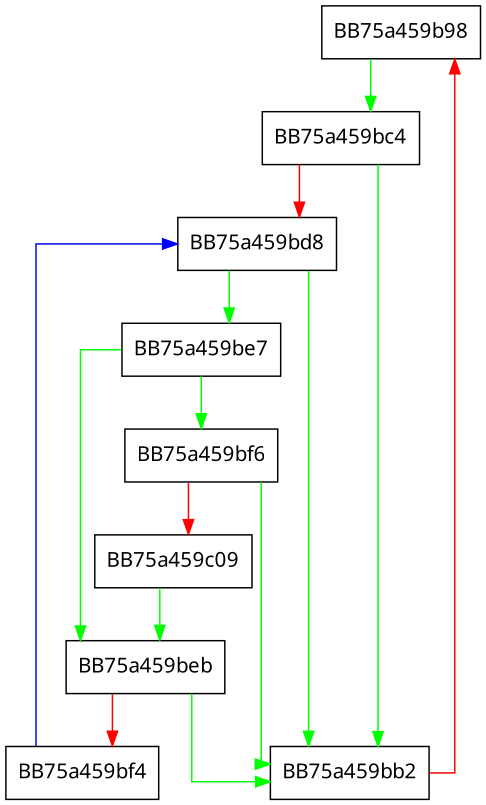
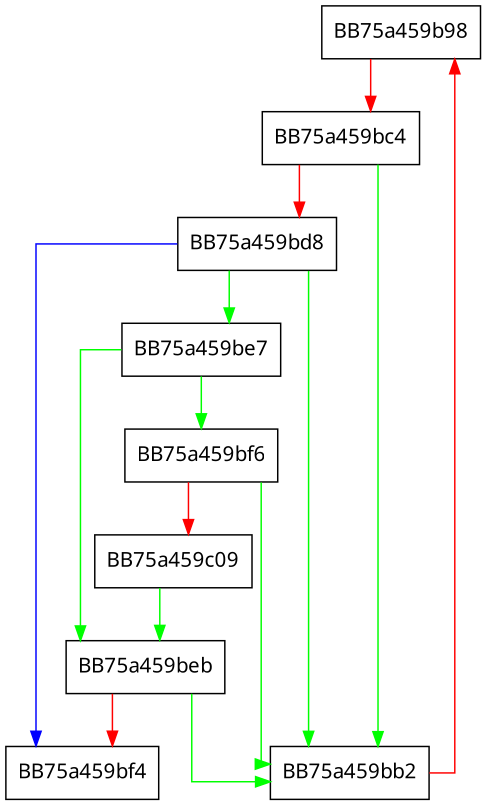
edge "BB75a459b98" -> "BB75a459bc4": color green -> red
edge "BB75a459bf4" -> "BB75a459bd8": reversed
